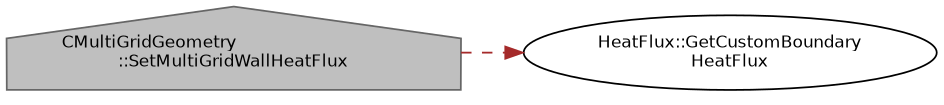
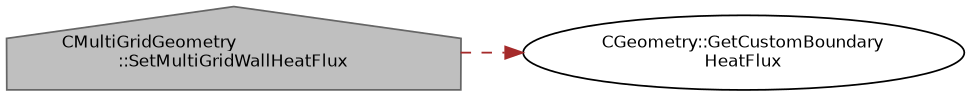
node "HeatFlux::GetCustomBoundary HeatFlux": label "HeatFlux::GetCustomBoundary HeatFlux" -> "CGeometry::GetCustomBoundary HeatFlux"
